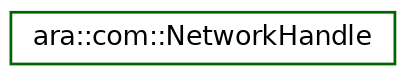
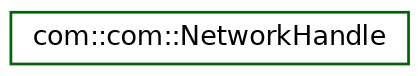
node "ara::com::NetworkHandle": label "ara::com::NetworkHandle" -> "com::com::NetworkHandle"
